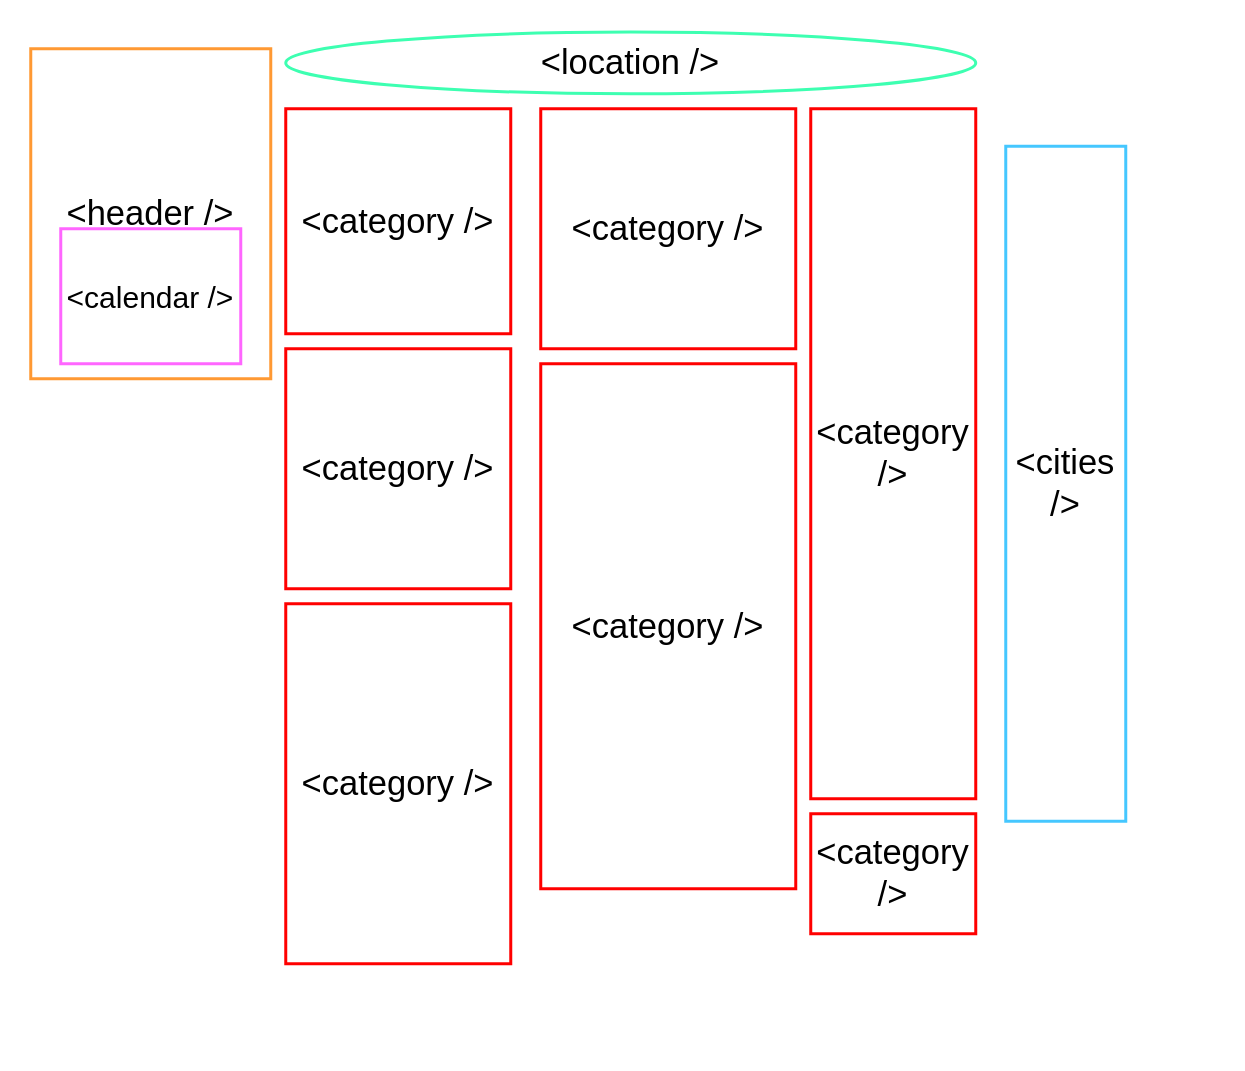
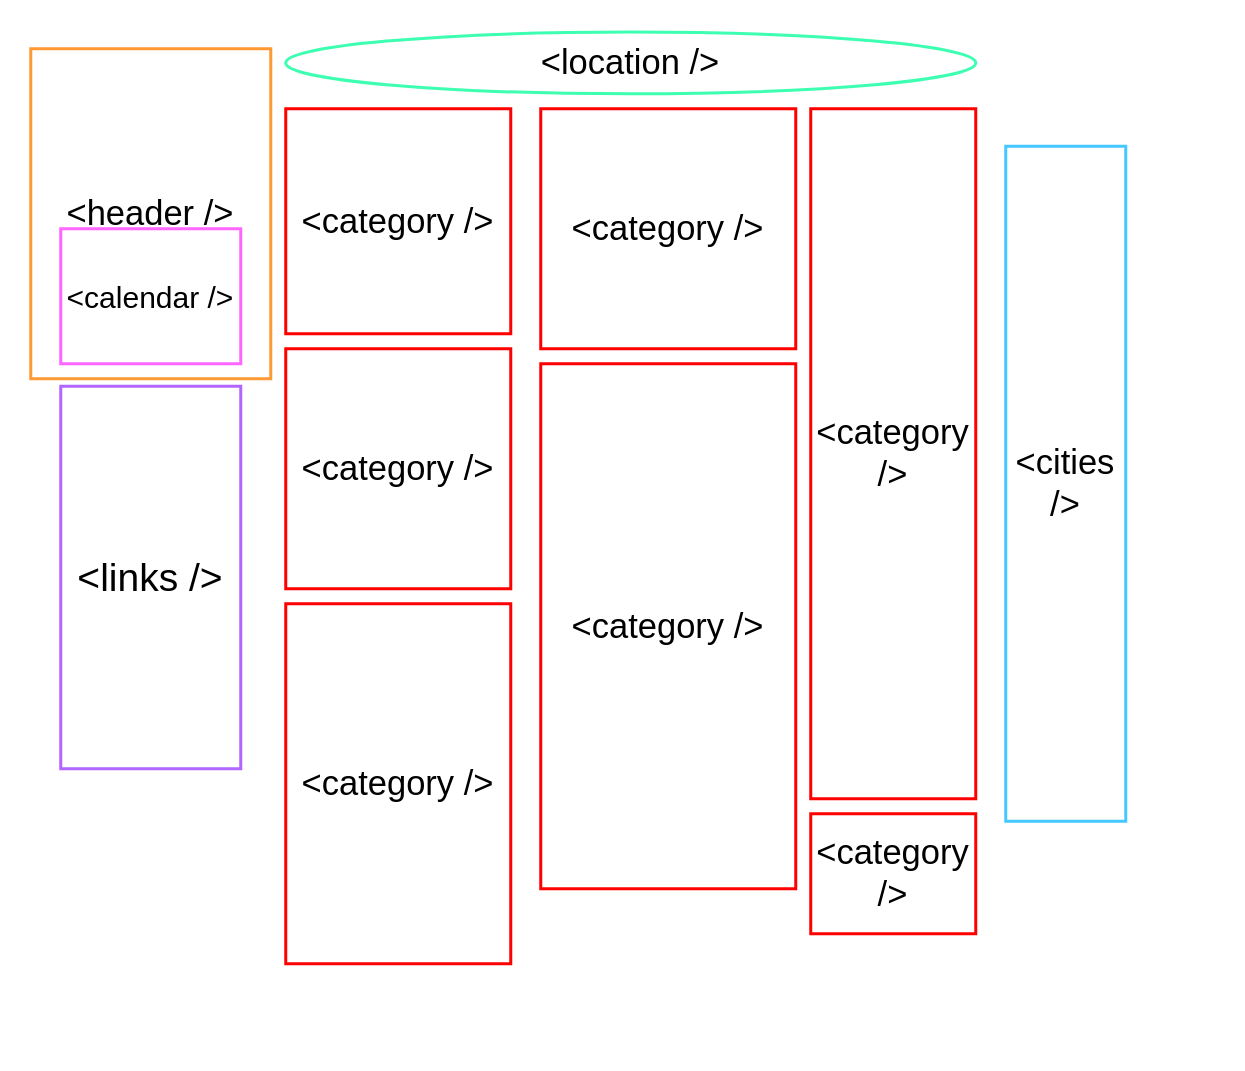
node "<links />": added
